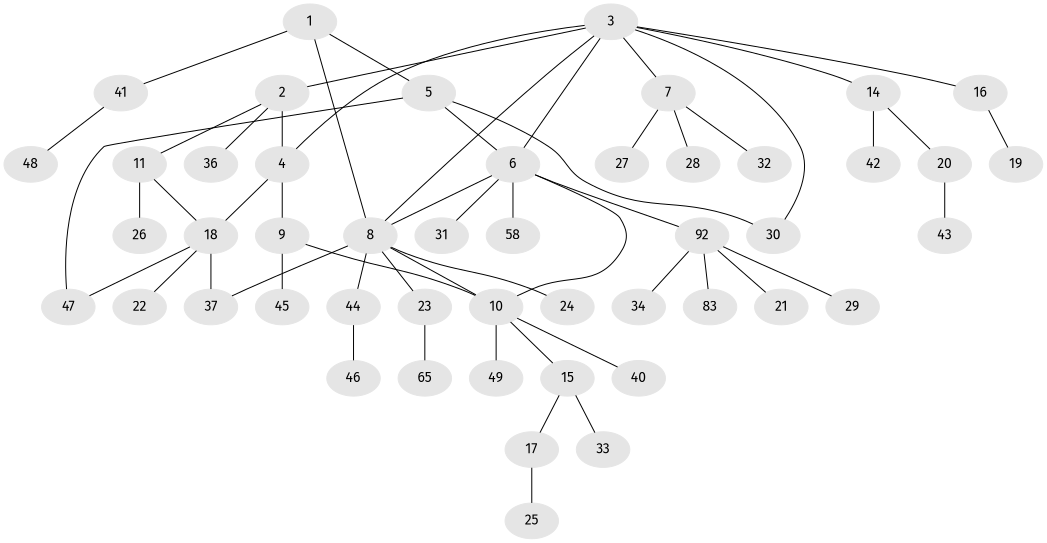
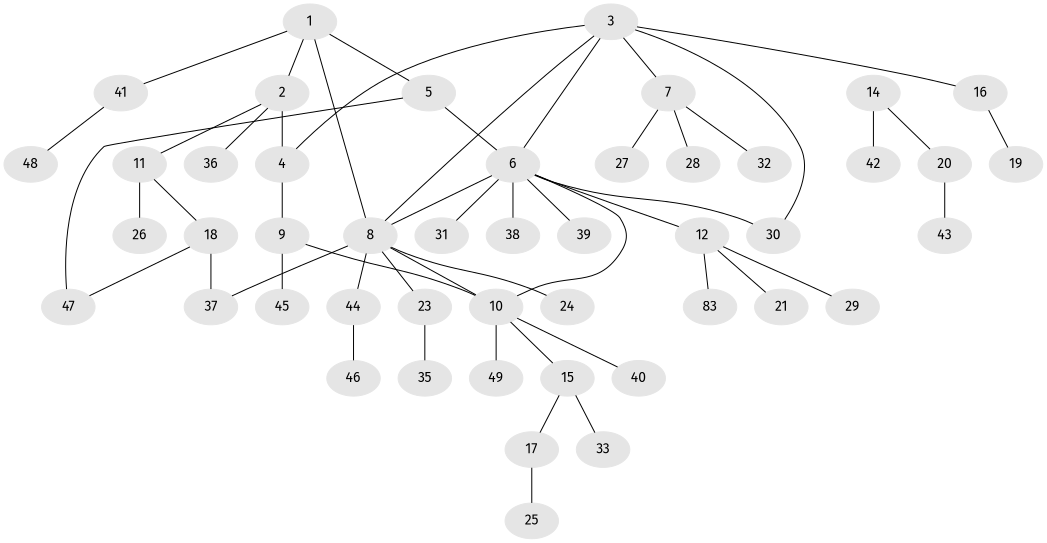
edge "3" -- "2": now "1" -- "2"
edge "3" -- "14": removed
edge "5" -- "30": now "6" -- "30"
edge "4" -- "18": removed
node "58": label "58" -> "38"
node "39": added
node "92": label "92" -> "12"
node "22": removed
node "34": removed
node "65": label "65" -> "35"
